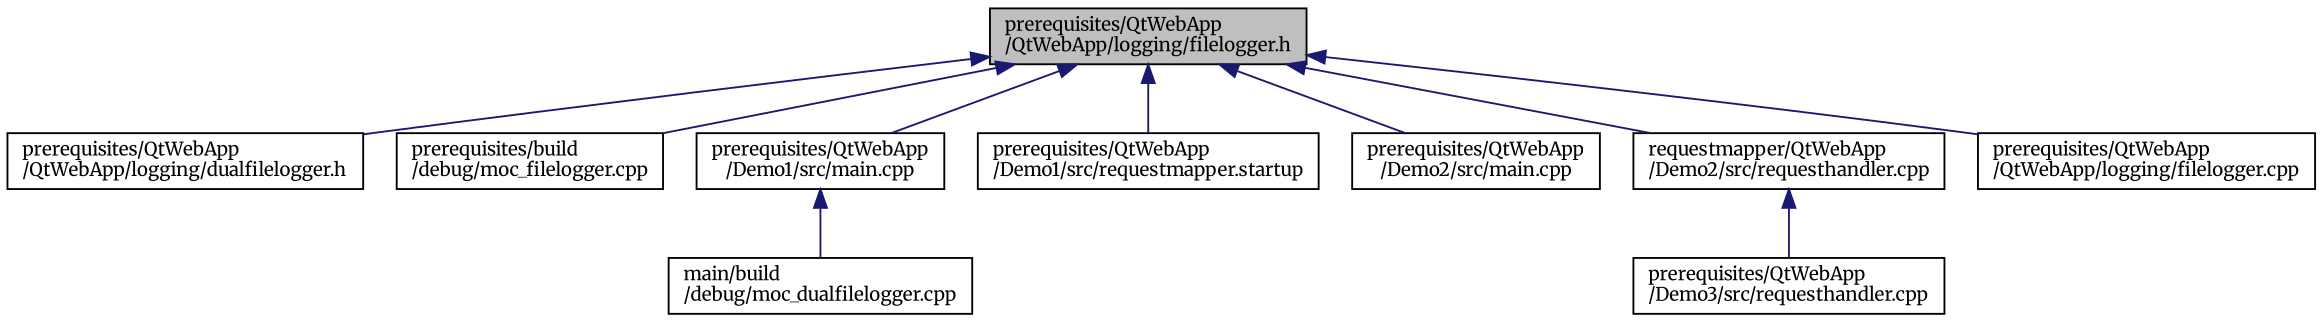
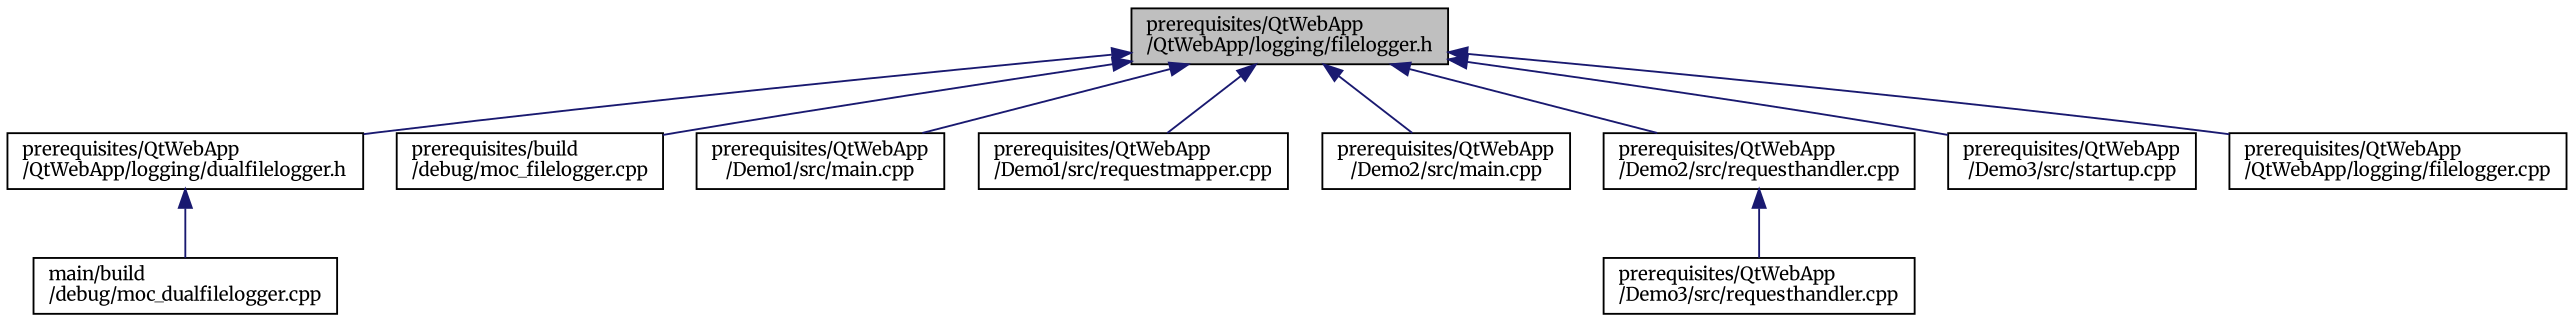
node "prerequisites/QtWebApp /Demo1/src/requestmapper.startup": label "prerequisites/QtWebApp /Demo1/src/requestmapper.startup" -> "prerequisites/QtWebApp /Demo1/src/requestmapper.cpp"
node "requestmapper/QtWebApp /Demo2/src/requesthandler.cpp": label "requestmapper/QtWebApp /Demo2/src/requesthandler.cpp" -> "prerequisites/QtWebApp /Demo2/src/requesthandler.cpp"
node "prerequisites/QtWebApp /Demo3/src/startup.cpp": added
edge "main/build /debug/moc_dualfilelogger.cpp" -> "prerequisites/QtWebApp /Demo1/src/main.cpp": now "main/build /debug/moc_dualfilelogger.cpp" -> "prerequisites/QtWebApp /QtWebApp/logging/dualfilelogger.h"
